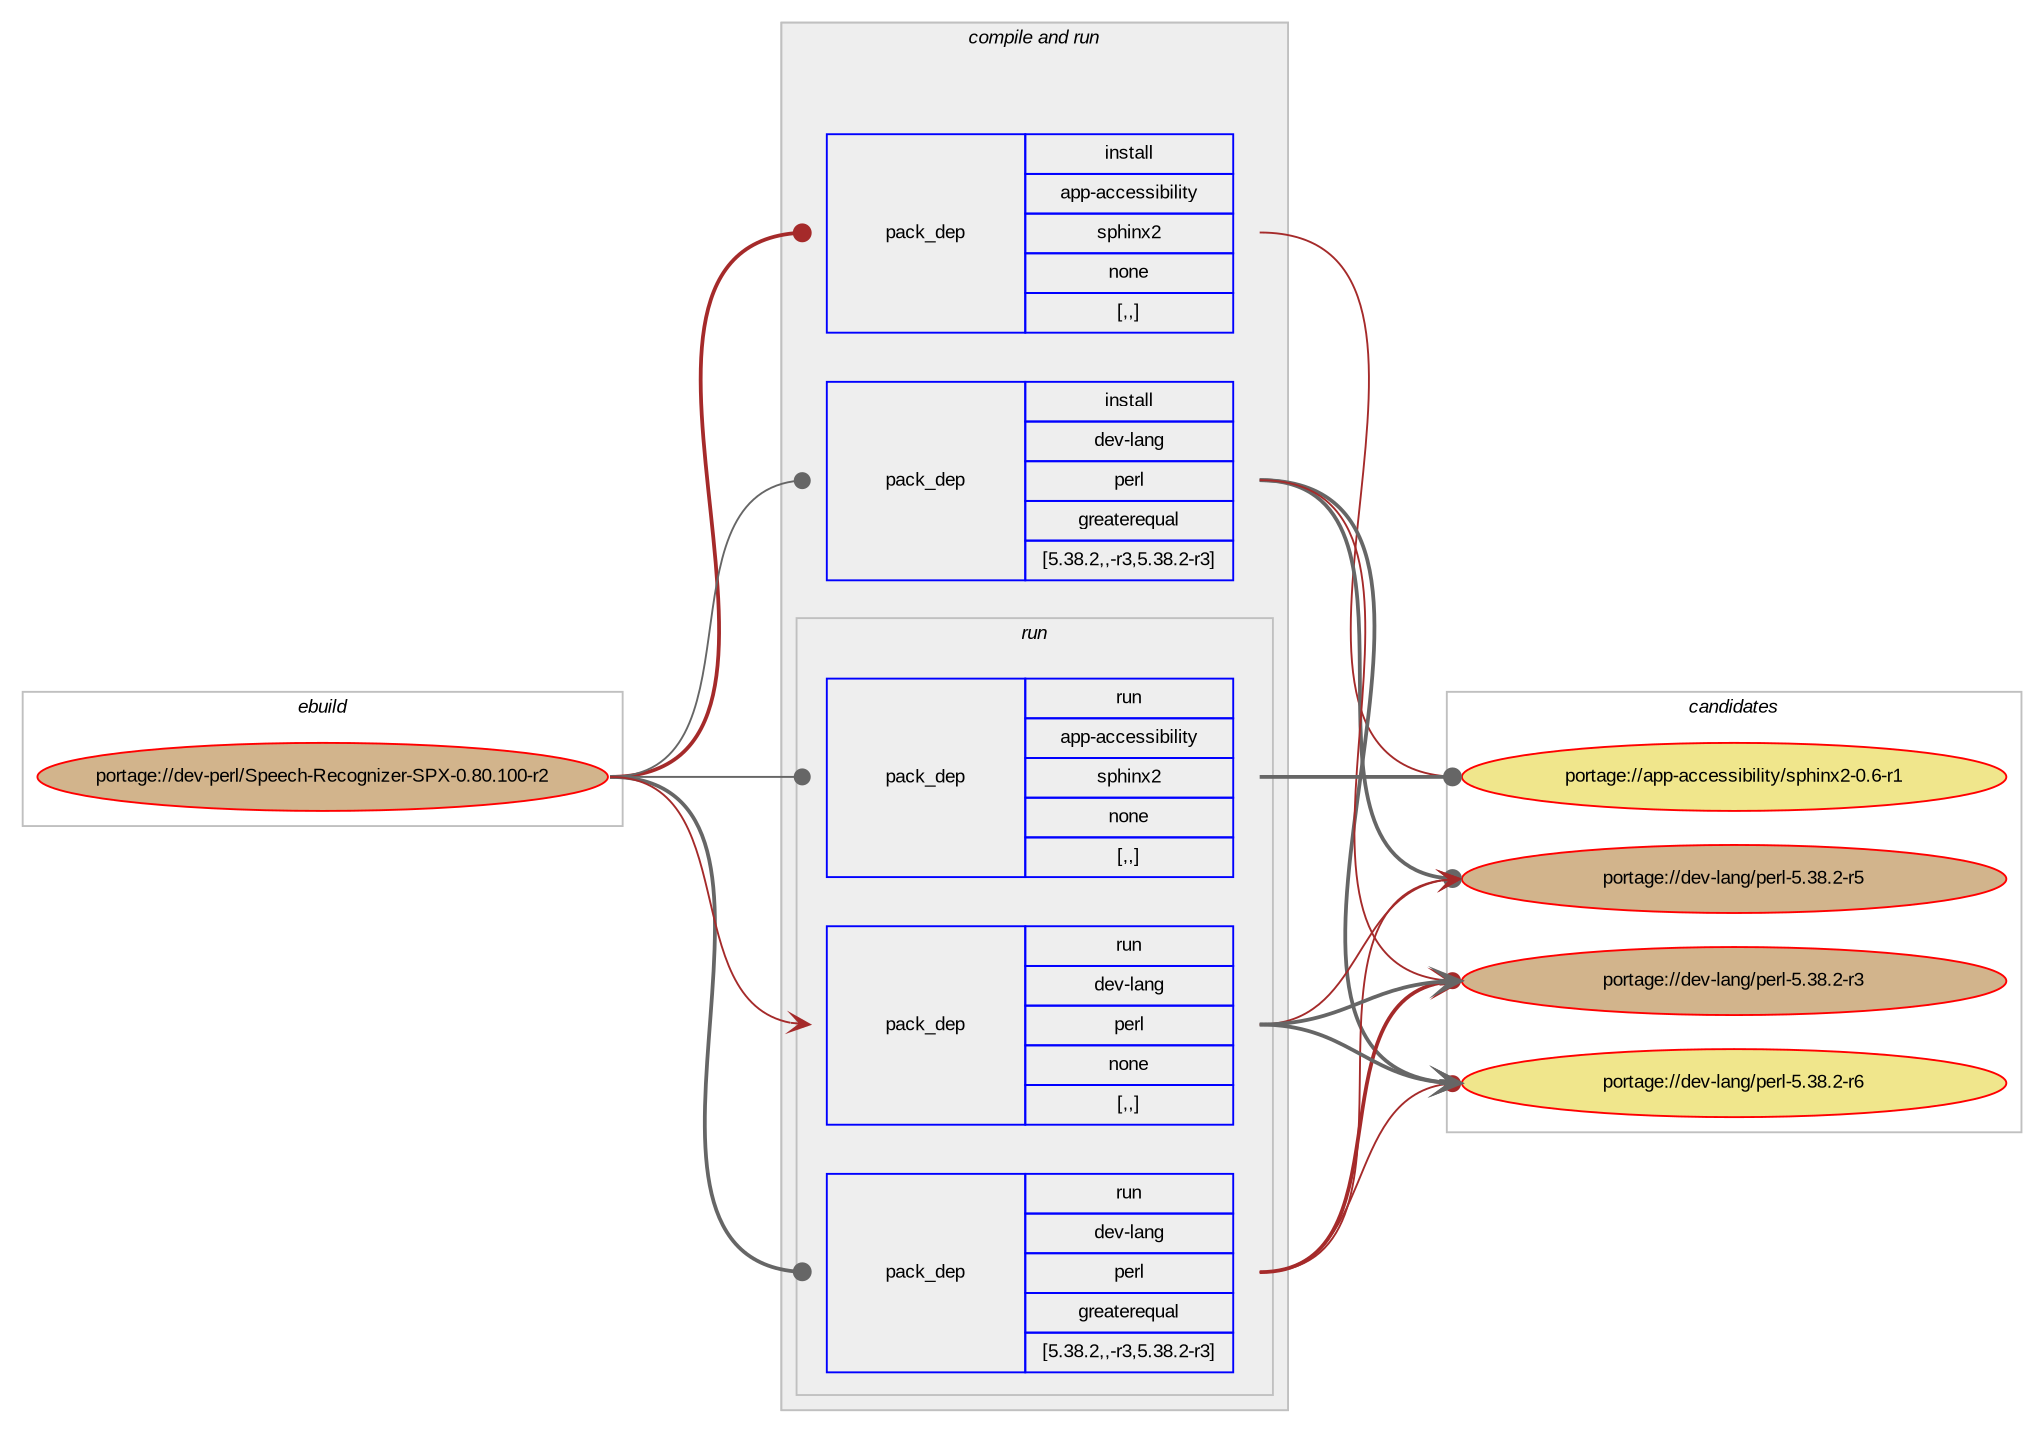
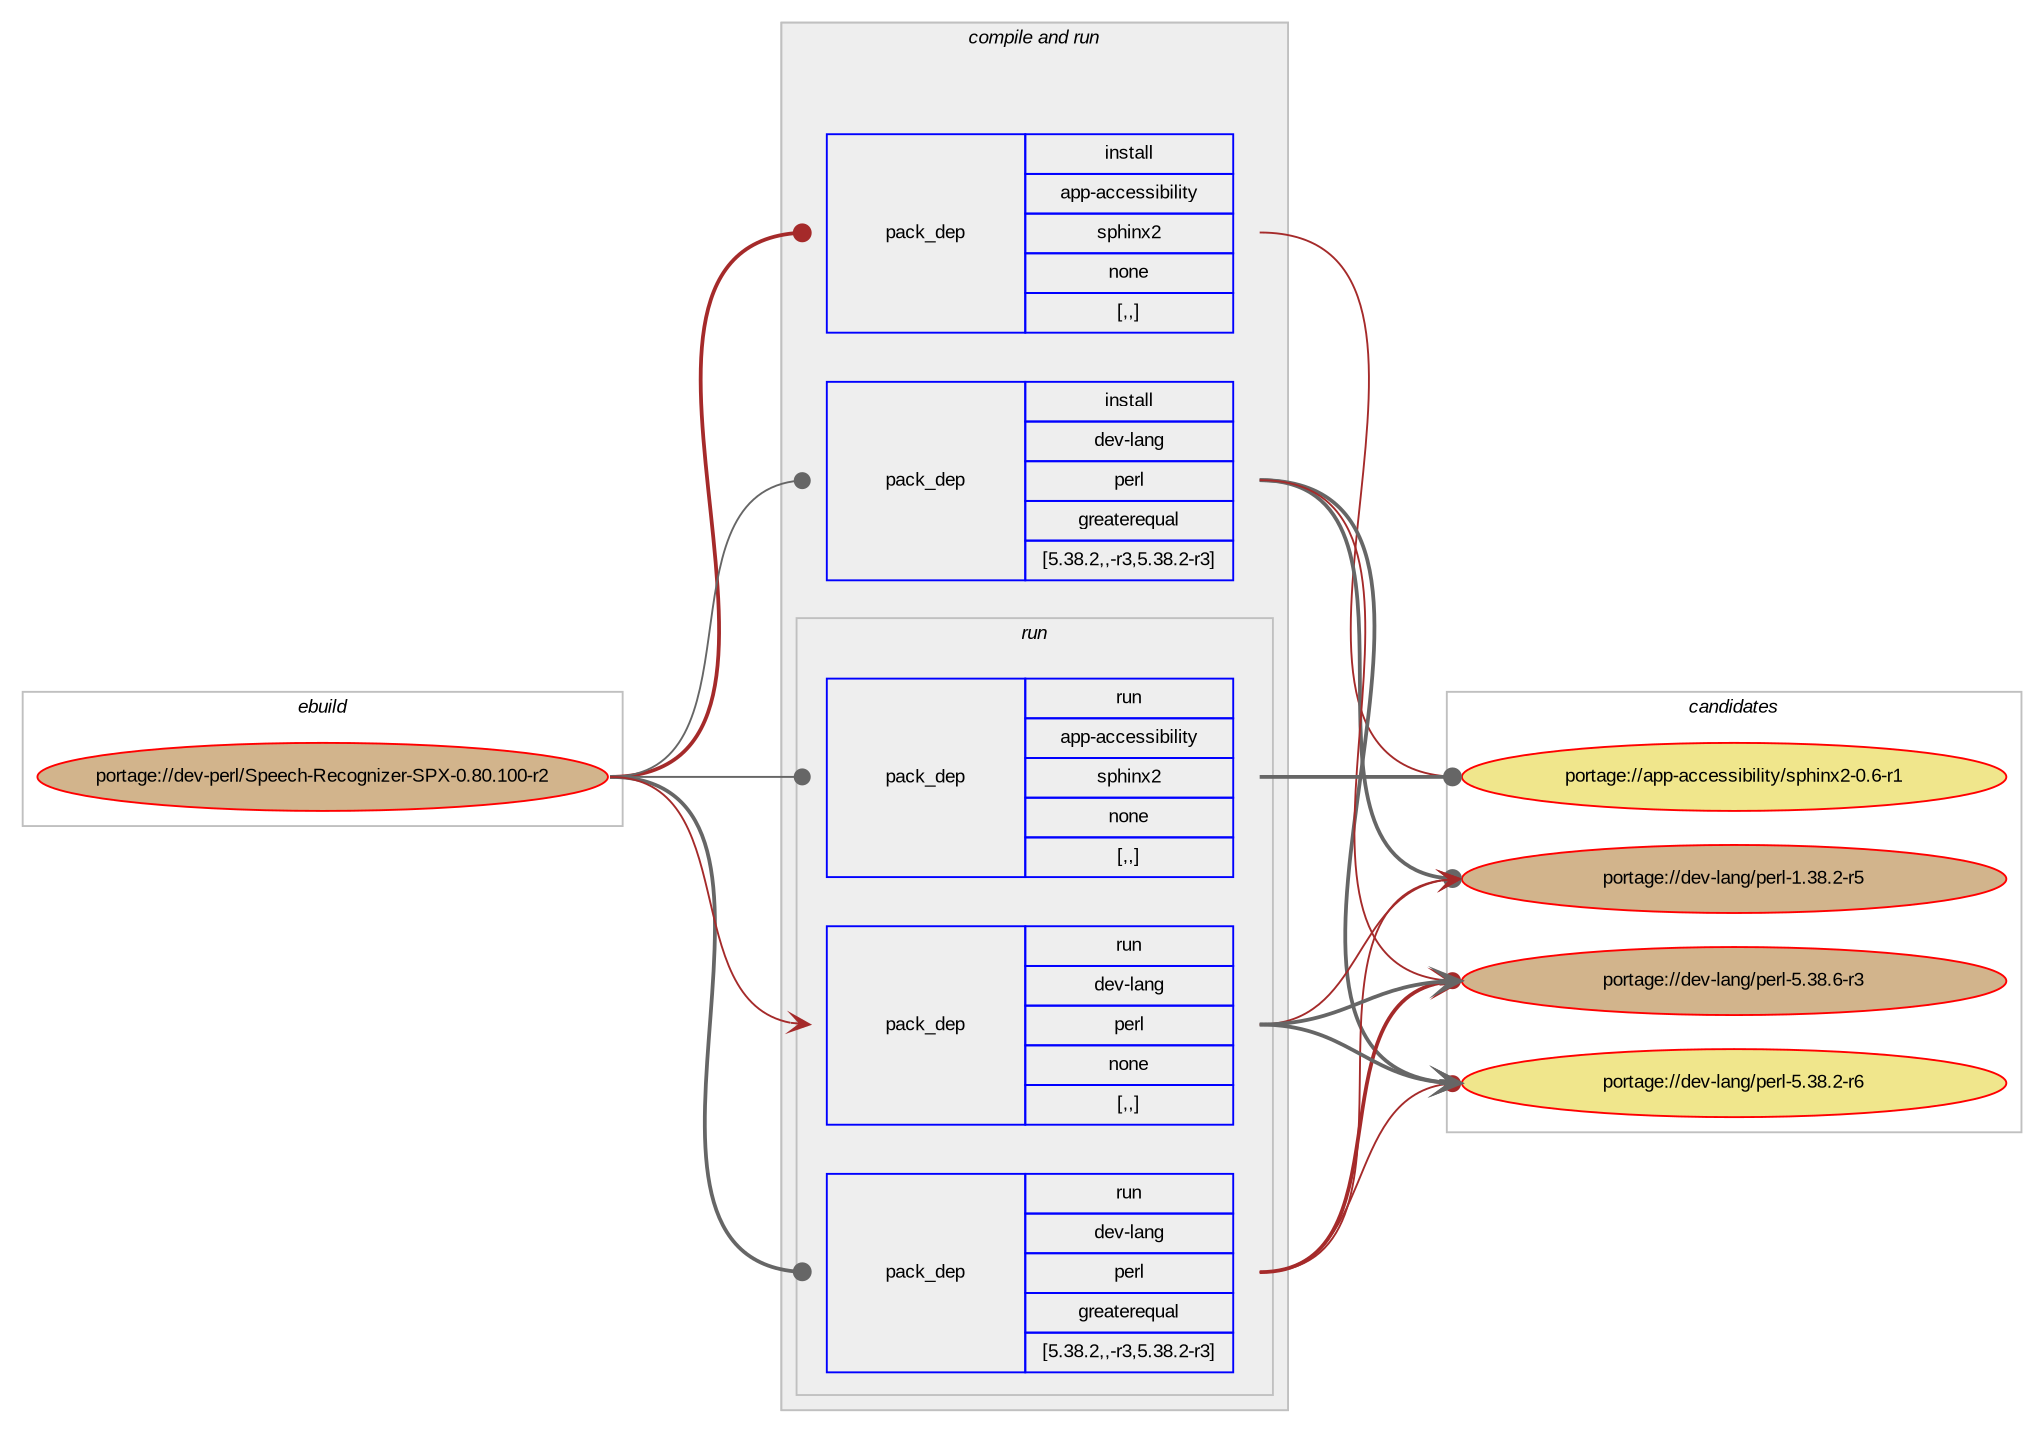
node "portage://dev-lang/perl-5.38.2-r5": label "portage://dev-lang/perl-5.38.2-r5" -> "portage://dev-lang/perl-1.38.2-r5"
node "portage://dev-lang/perl-5.38.2-r3": label "portage://dev-lang/perl-5.38.2-r3" -> "portage://dev-lang/perl-5.38.6-r3"
